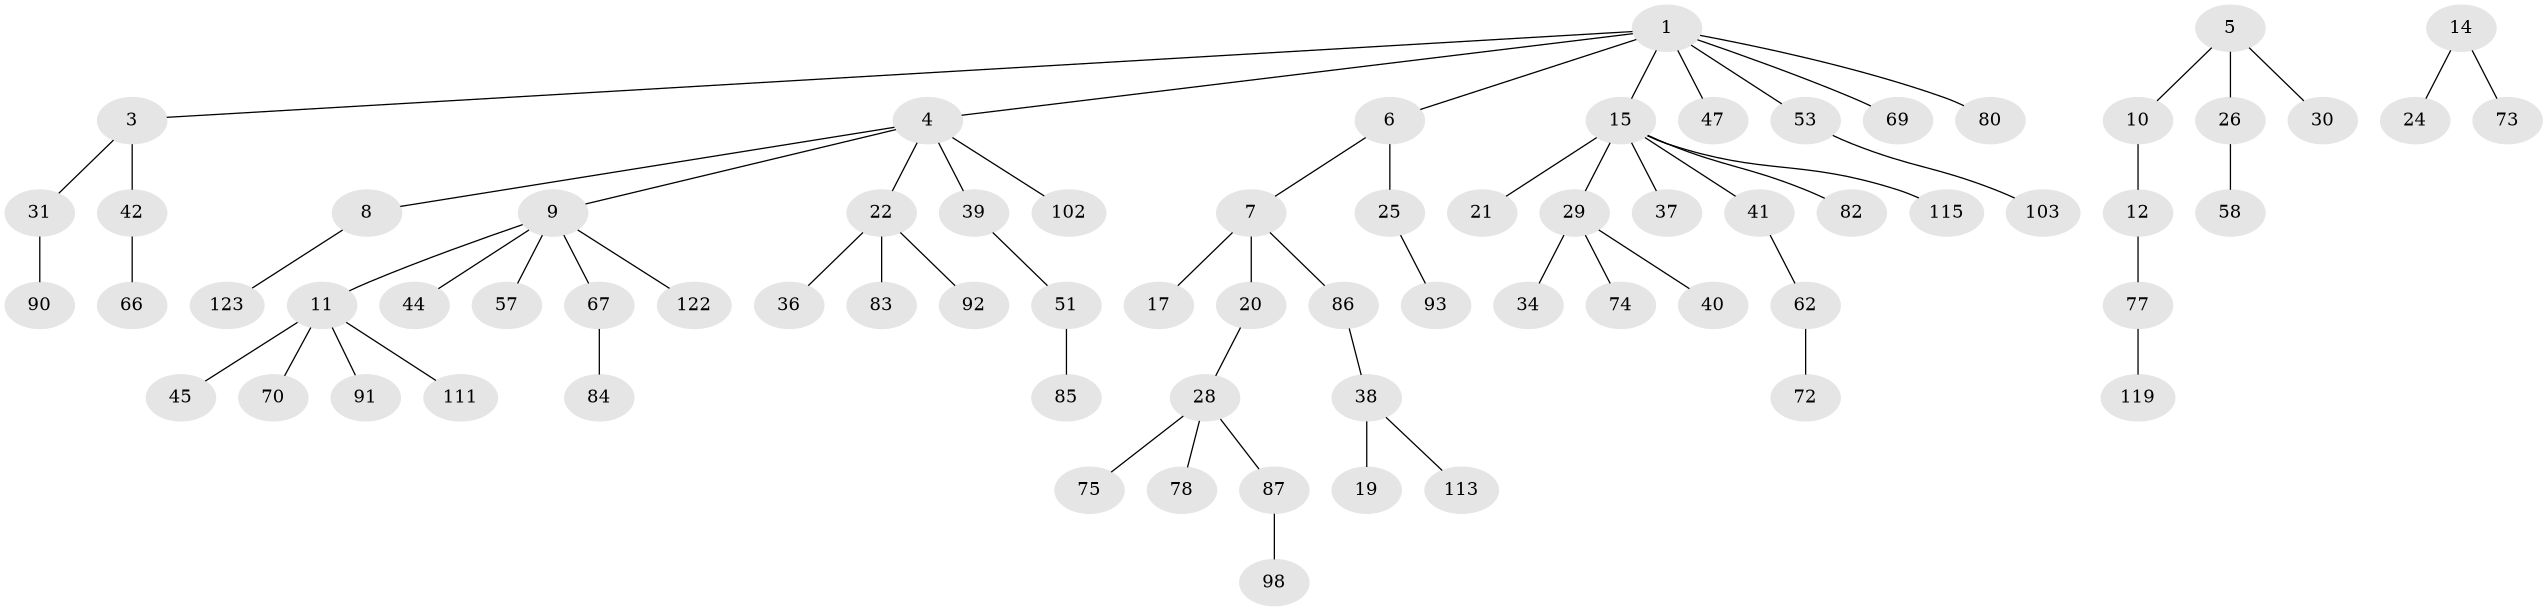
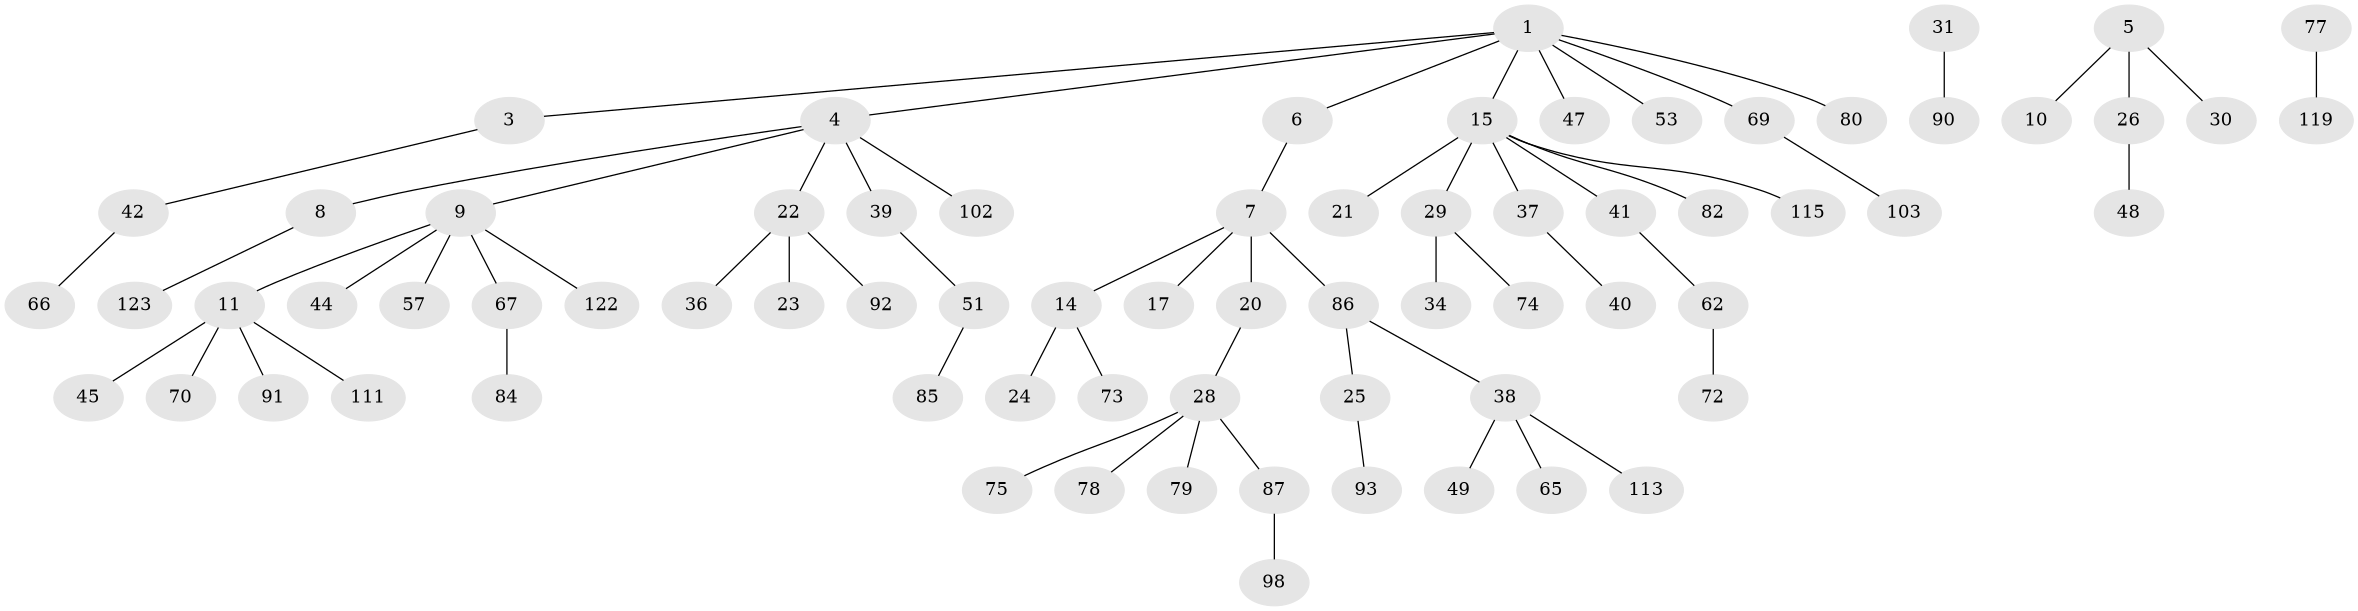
edge "3" -- "31": removed
edge "6" -- "25": now "86" -- "25"
edge "53" -- "103": now "69" -- "103"
node "12": removed
node "58": label "58" -> "48"
edge "7" -- "14": added
edge "29" -- "40": now "37" -- "40"
node "83": label "83" -> "23"
node "79": added
node "19": label "19" -> "49"
node "65": added
